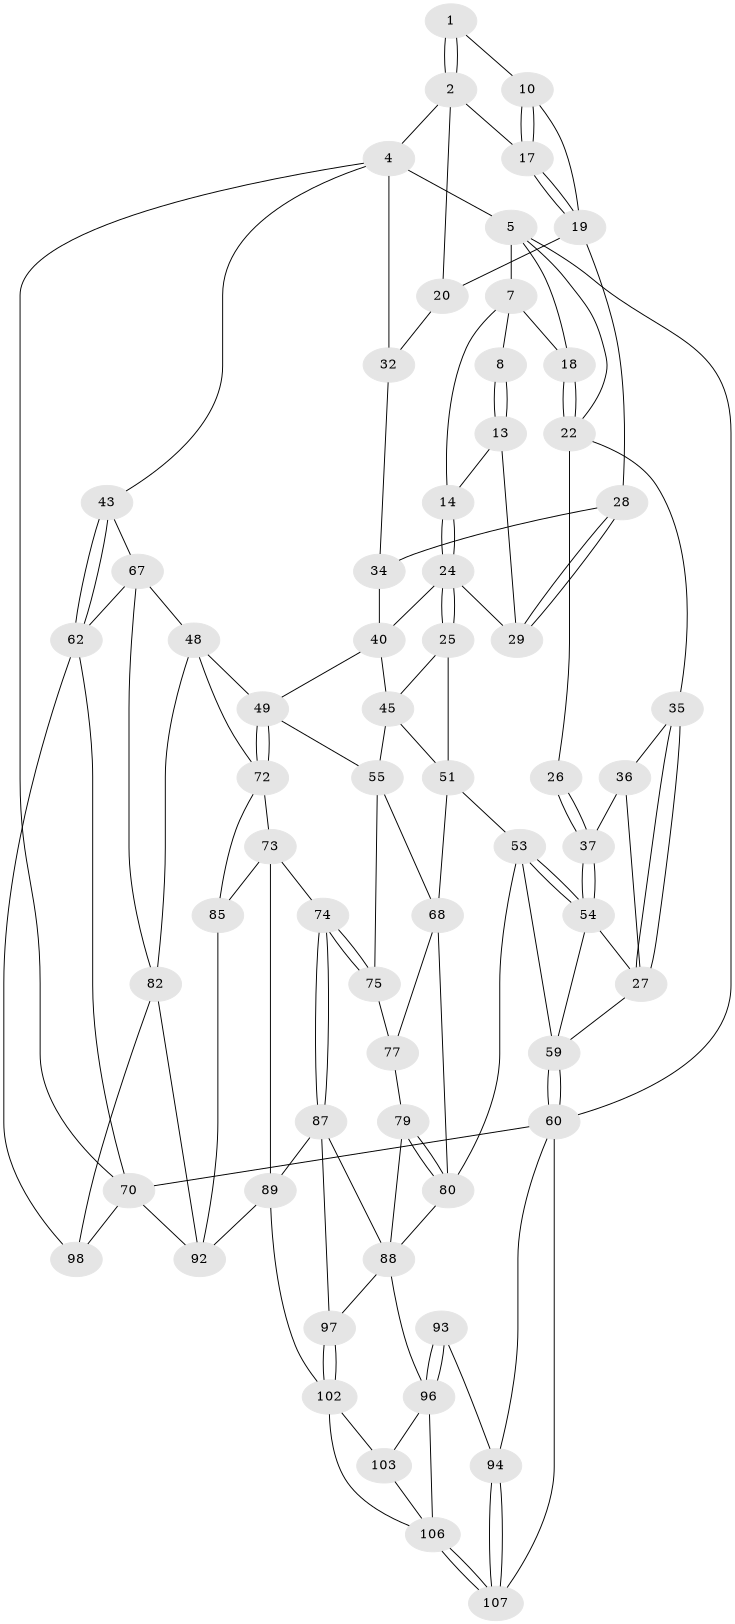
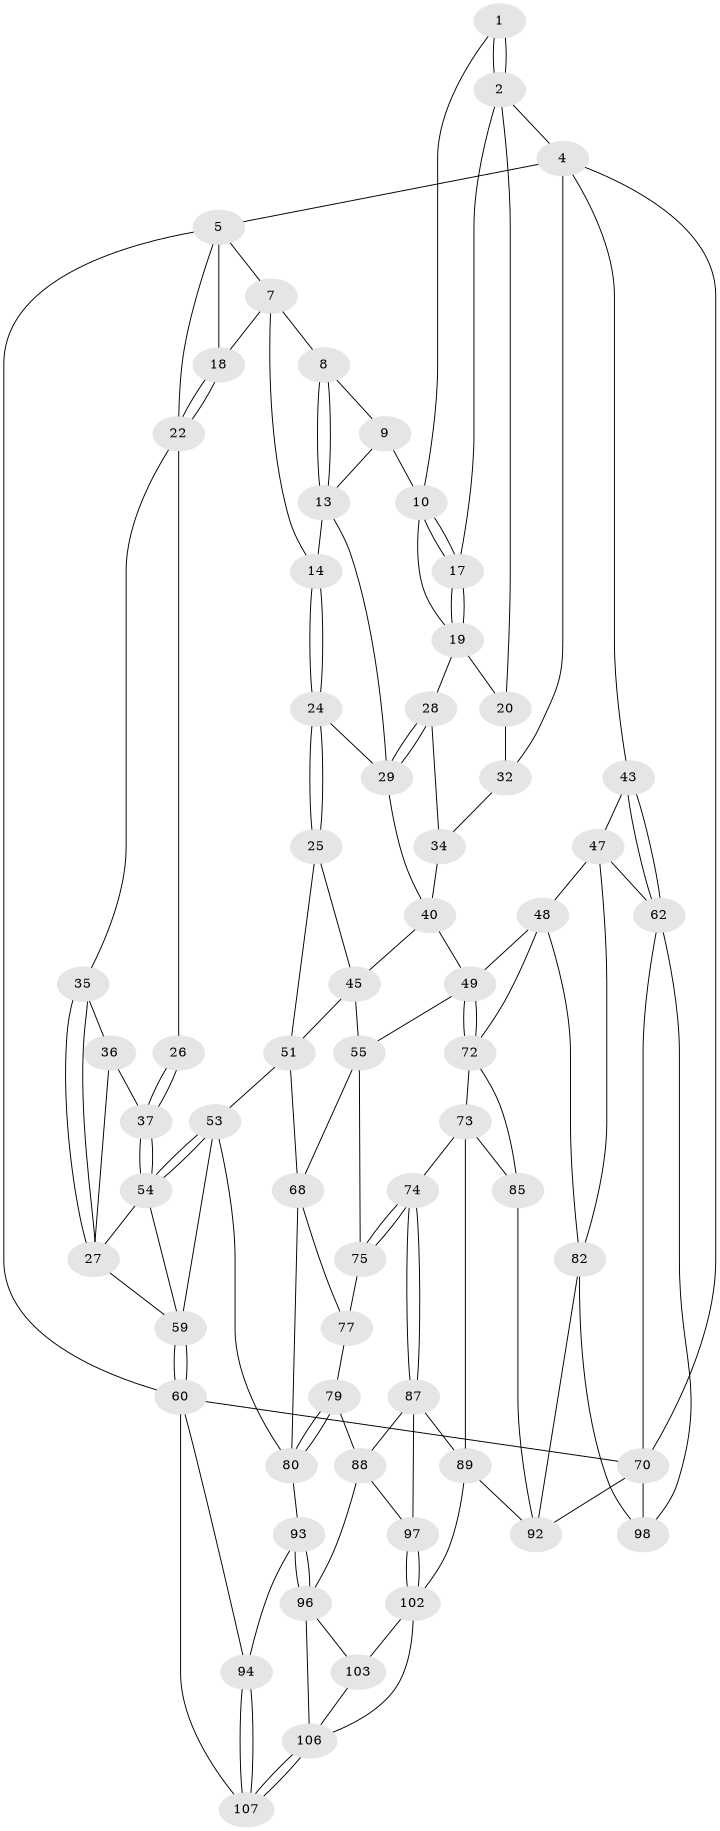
node "9": added
node "67": label "67" -> "47"
edge "24" -- "40": now "29" -- "40"
edge "80" -- "88": now "80" -- "93"
